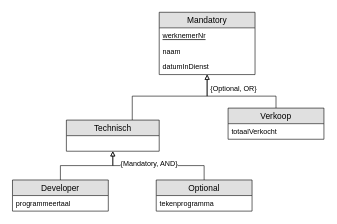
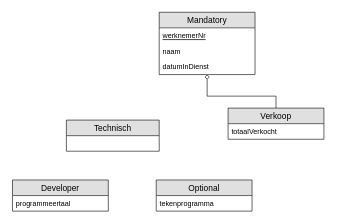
edge "Technisch" -> "Mandatory": removed, label "{Optional, OR}"
edge "Verkoop" -> "Mandatory": arrowhead block -> diamond
edge "Developer" -> "Technisch": removed
edge "Optional" -> "Technisch": removed, label "{Mandatory, AND}"
